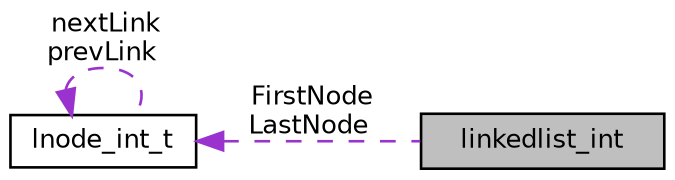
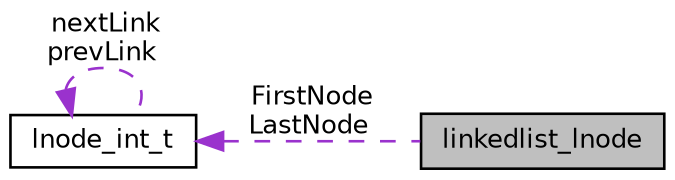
node "linkedlist_int": label "linkedlist_int" -> "linkedlist_lnode"
